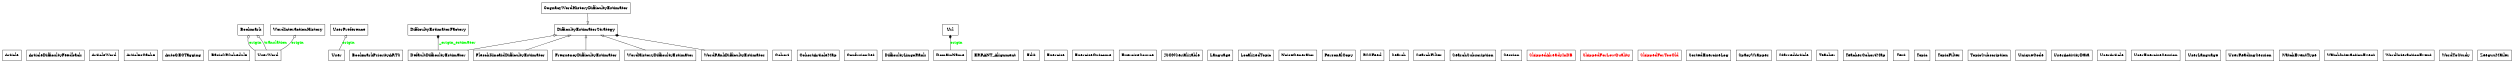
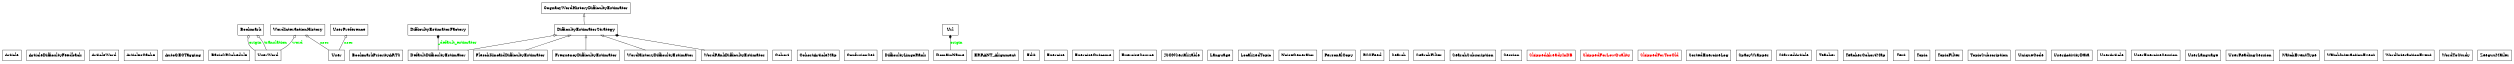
edge "CognacyWordHistoryDifficultyEstimator" -> "DifficultyEstimatorStrategy": reversed
edge "UserWord" -> "WordInteractionHistory": label "origin" -> "word"
edge "User" -> "UserPreference": label "origin" -> "user"
edge "DefaultDifficultyEstimator" -> "DifficultyEstimatorFactory": label "_origin_estimator" -> "_default_estimator"
edge "User" -> "WordInteractionHistory": added, label "user"
